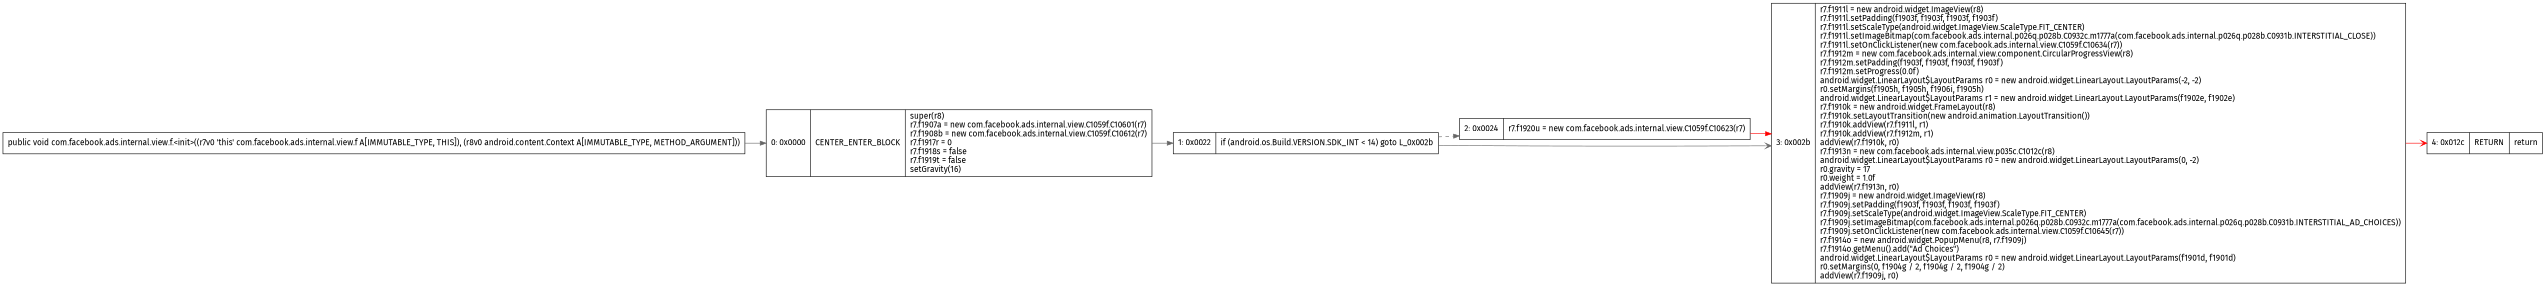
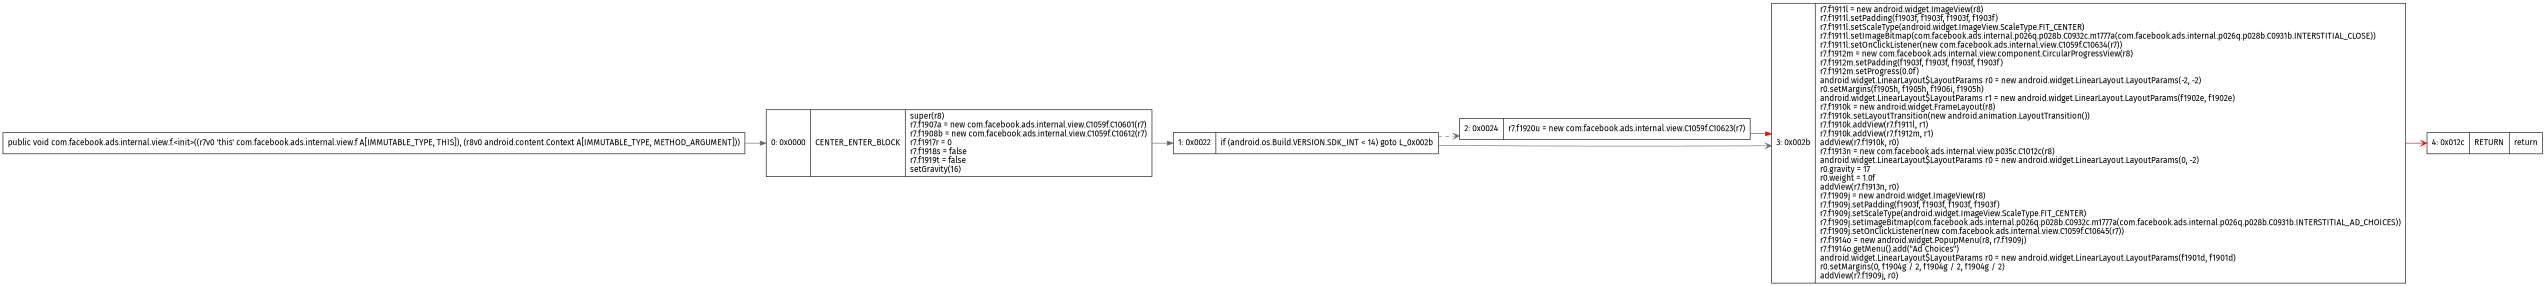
edge "1: 0x0022" -> "2: 0x0024": arrowhead normal -> vee
